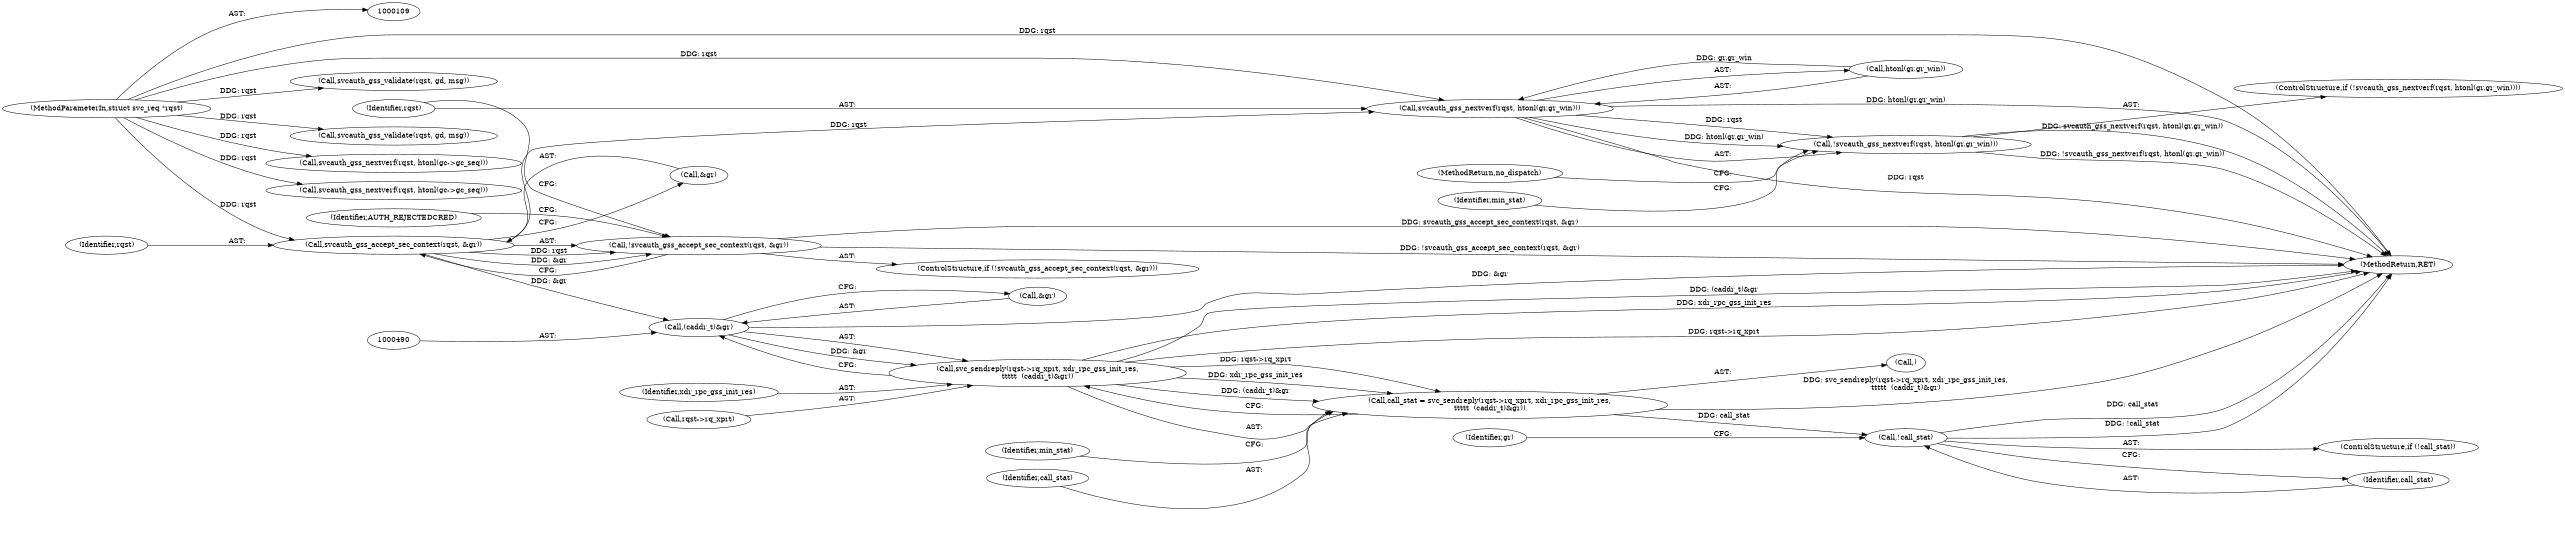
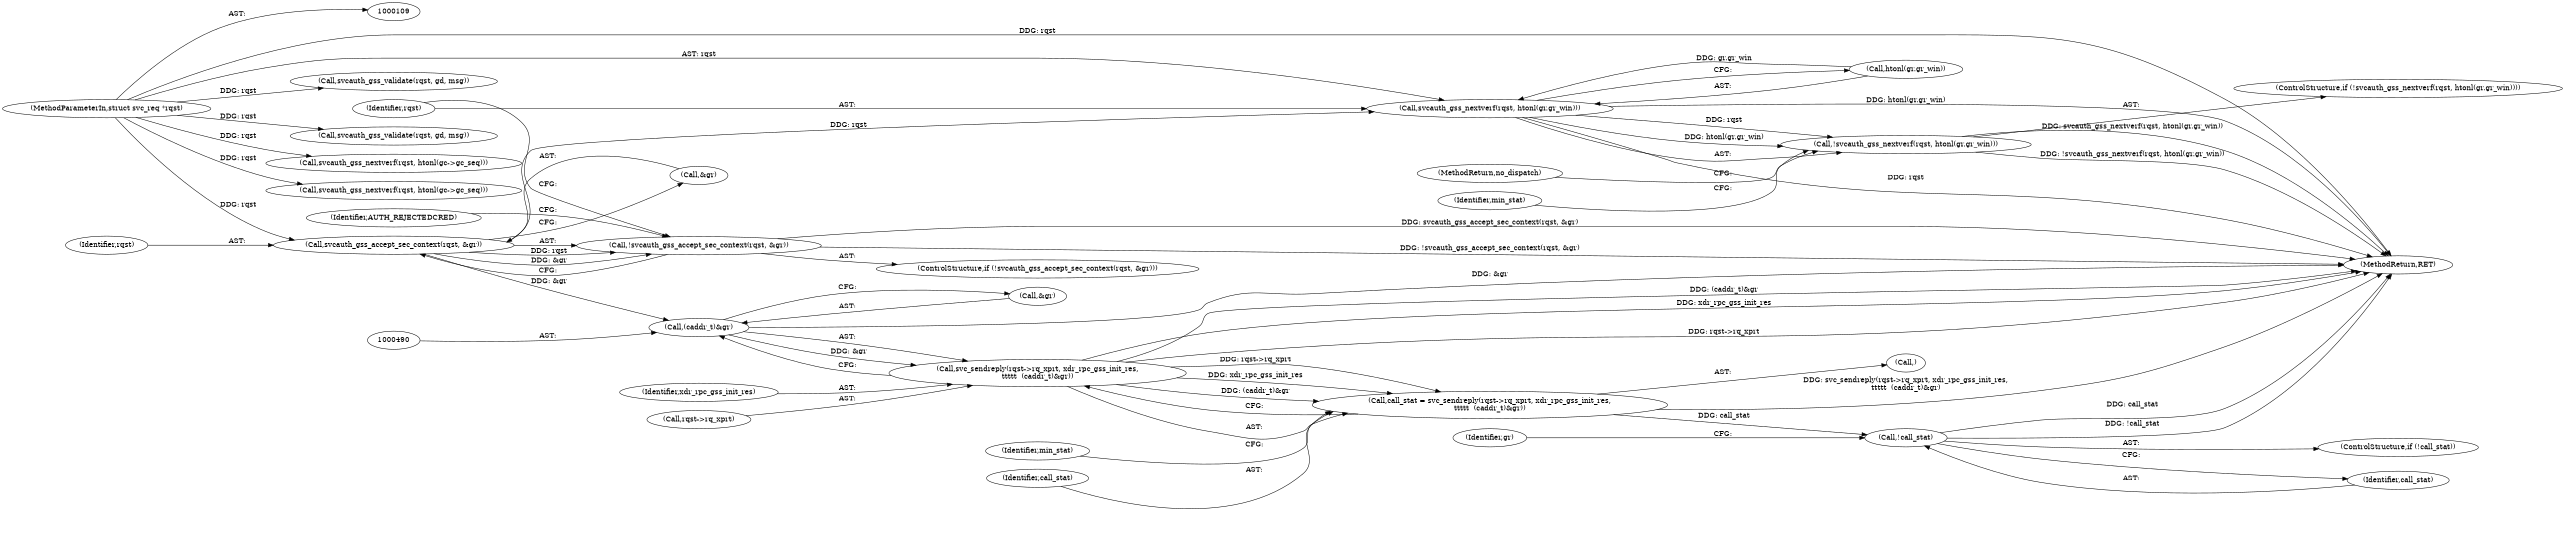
edge "(MethodParameterIn,struct svc_req *rqst)" -> "(Call,svcauth_gss_nextverf(rqst, htonl(gr.gr_win)))": label "DDG: rqst" -> "AST: rqst"
edge "(Call,svcauth_gss_nextverf(rqst, htonl(gr.gr_win)))" -> "(Call,htonl(gr.gr_win))": label "AST: " -> "CFG: "
